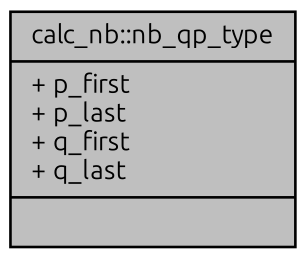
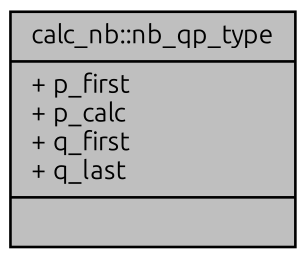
node "calc_nb::nb_qp_type": text "+ p_last" -> "+ p_calc"
